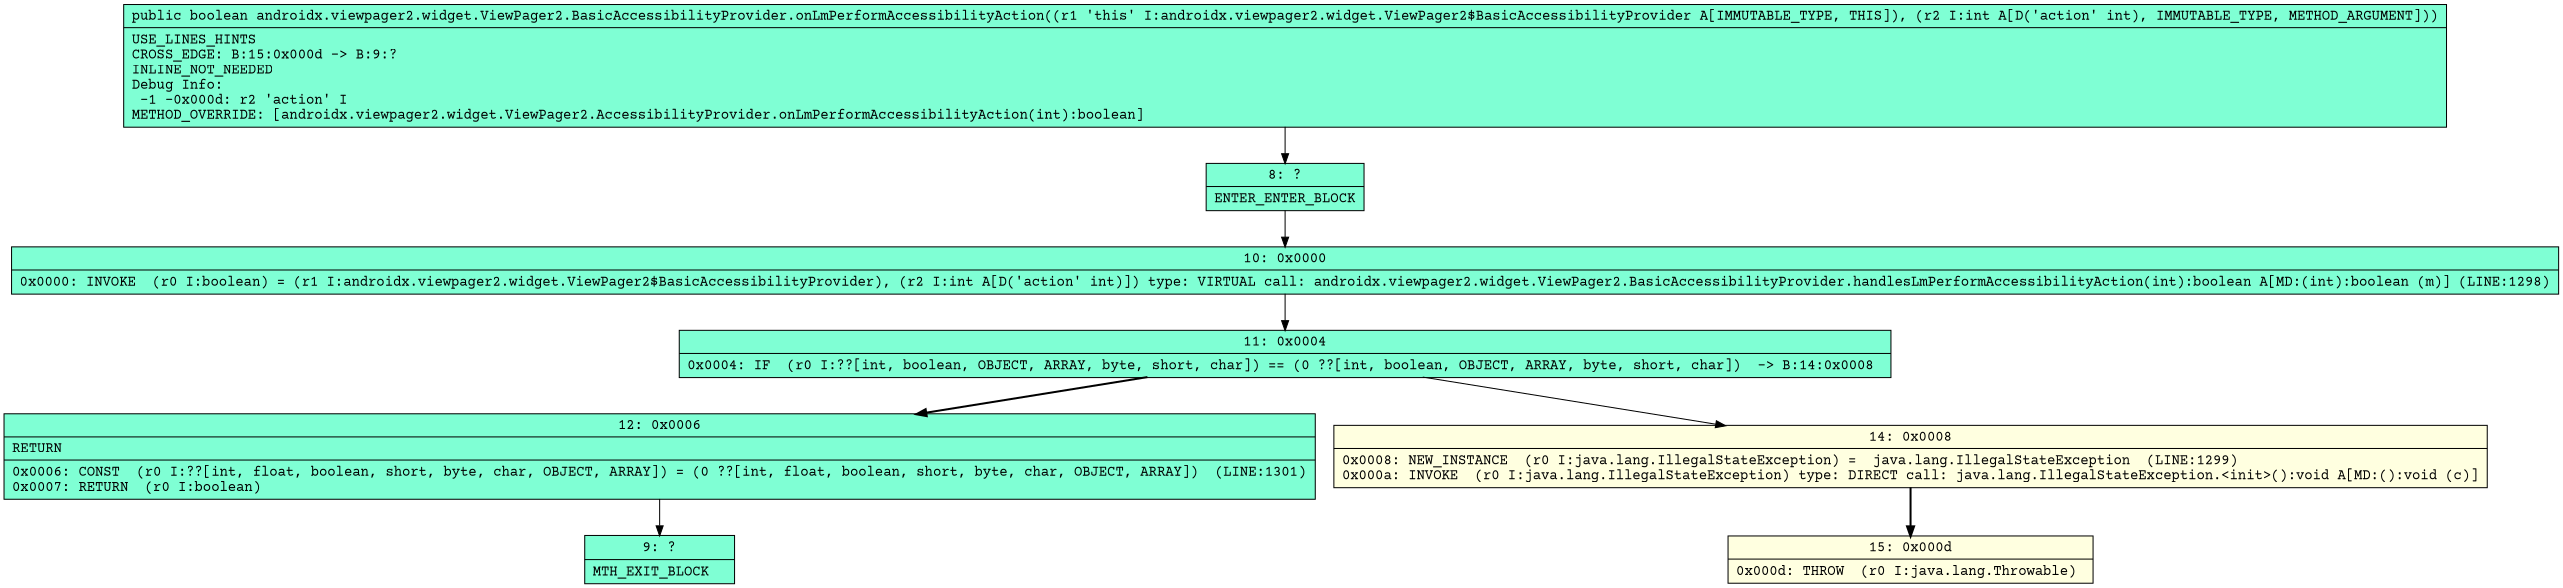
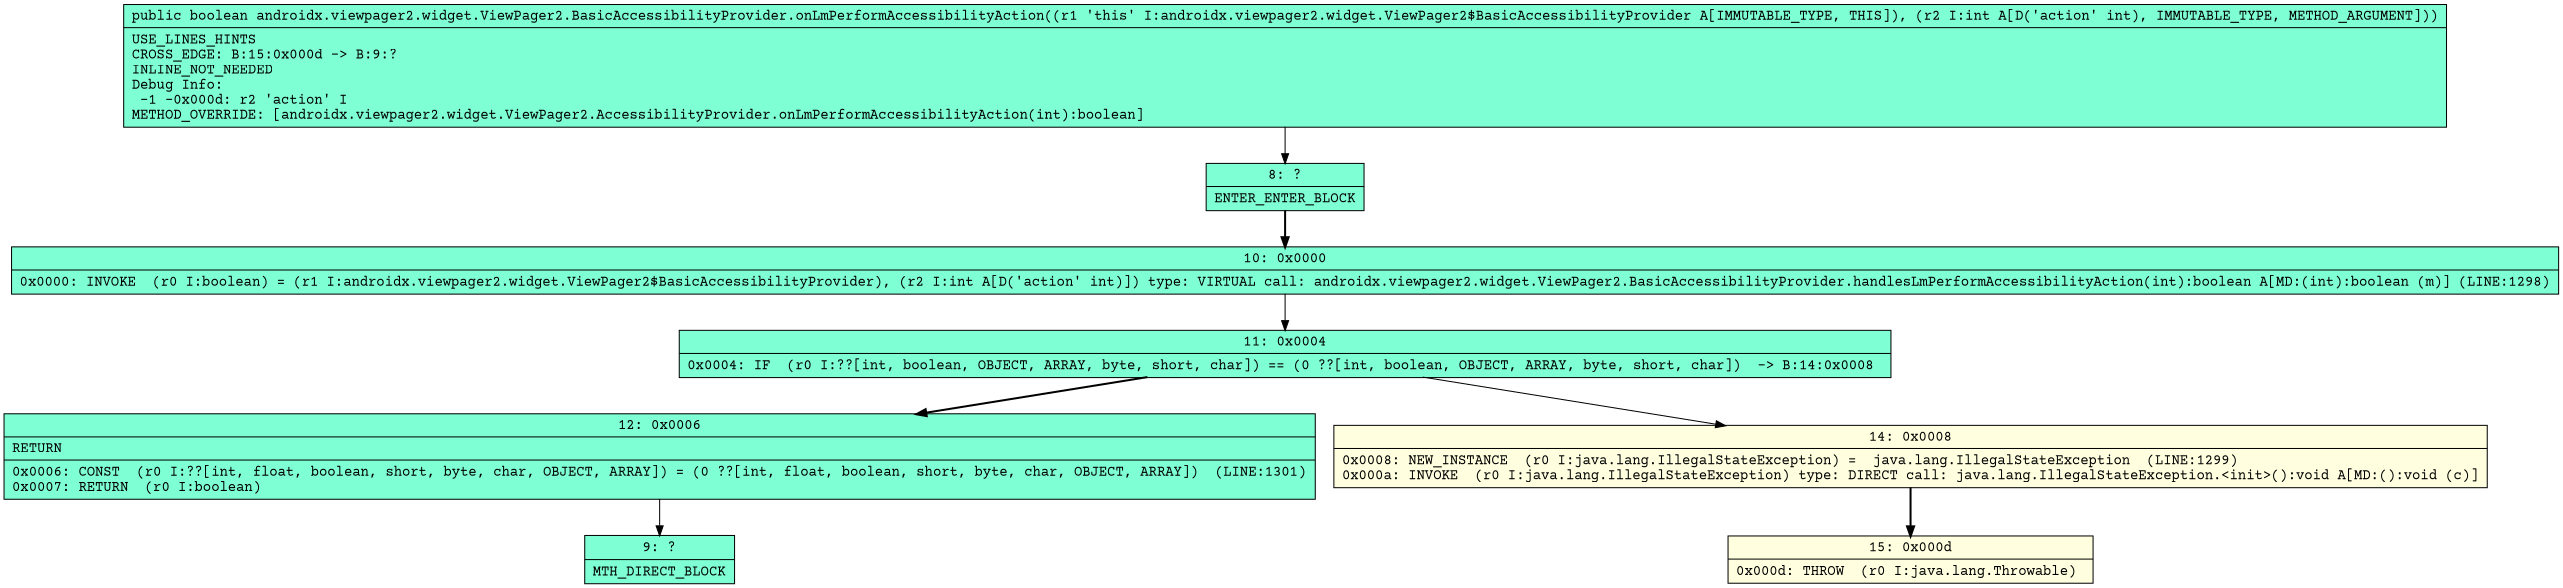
edge "8: ?" -> "10: 0x0000": style solid -> bold
node "9: ?": text "MTH_EXIT_BLOCK" -> "MTH_DIRECT_BLOCK"
